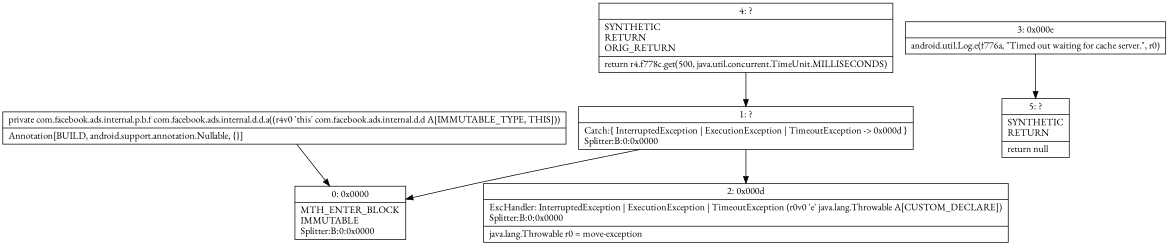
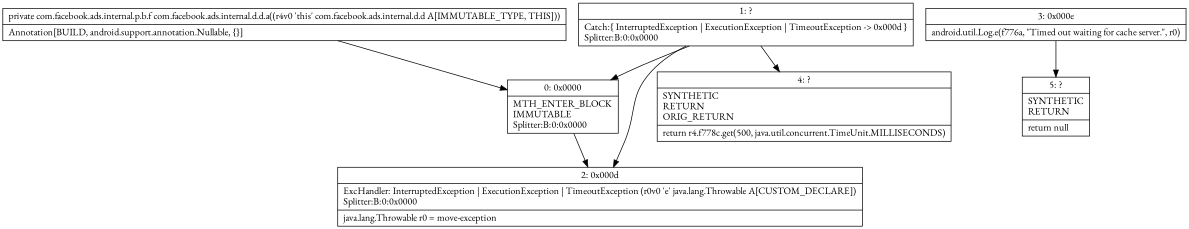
edge "4: ?" -> "1: ?": reversed
edge "0: 0x0000" -> "2: 0x000d": added
